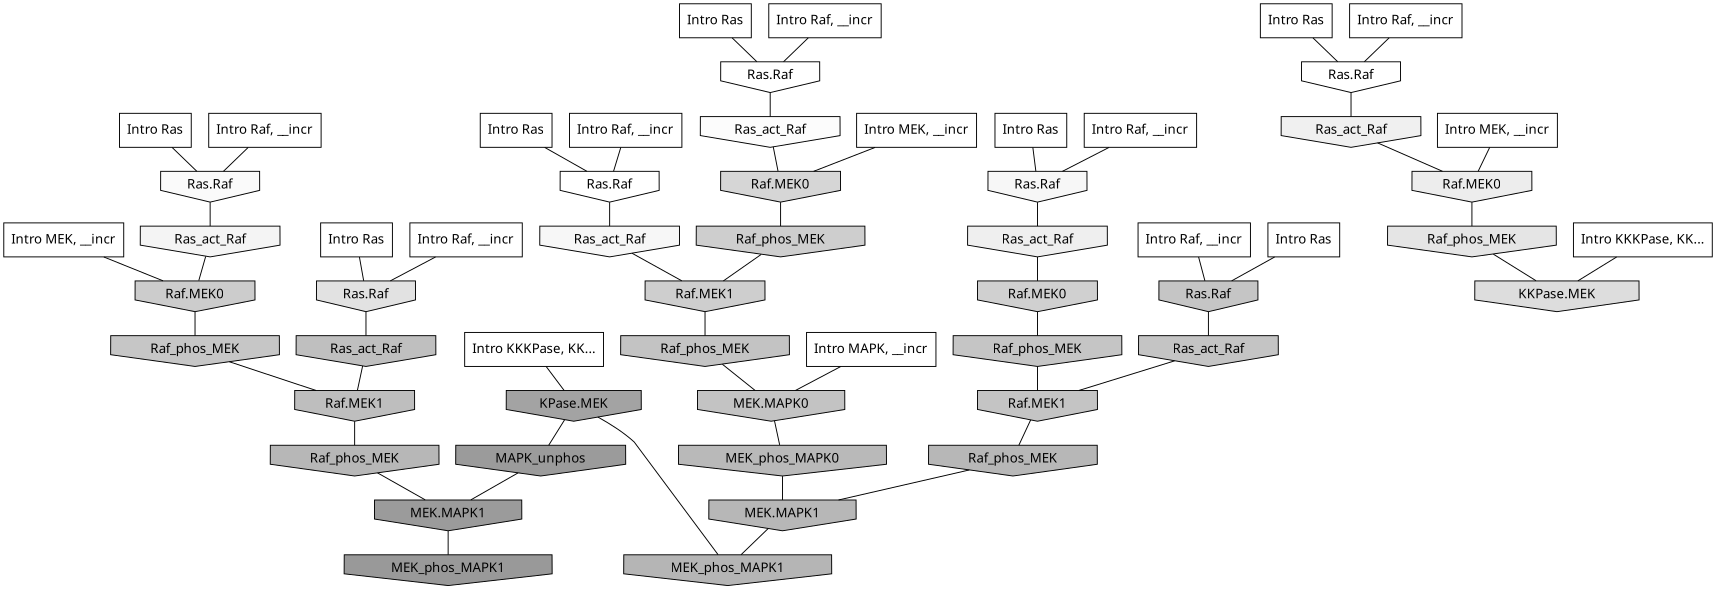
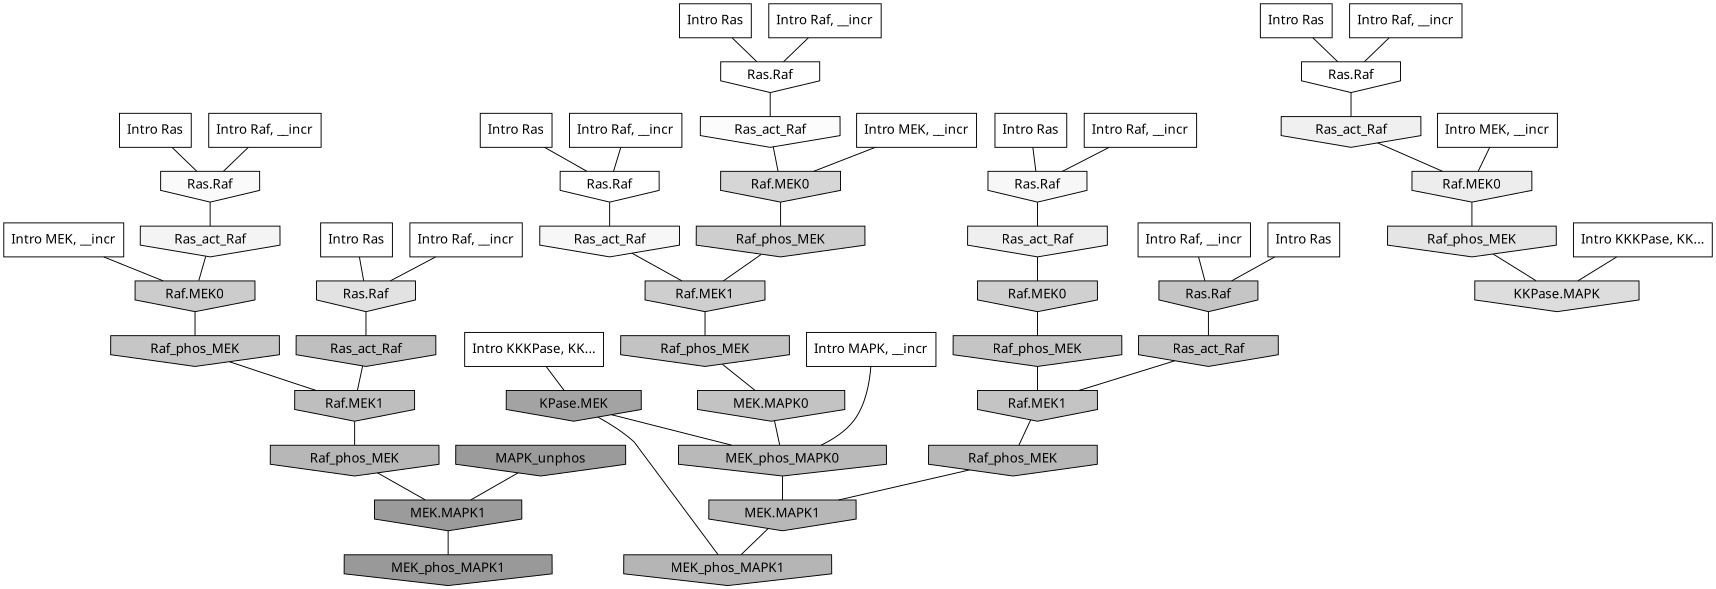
node "KKPase.MEK": label "KKPase.MEK" -> "KKPase.MAPK"
edge "Intro MAPK, __incr" -- "MEK.MAPK0": now "Intro MAPK, __incr" -- "MEK_phos_MAPK0"
edge "KPase.MEK" -- "MAPK_unphos": now "KPase.MEK" -- "MEK_phos_MAPK0"
